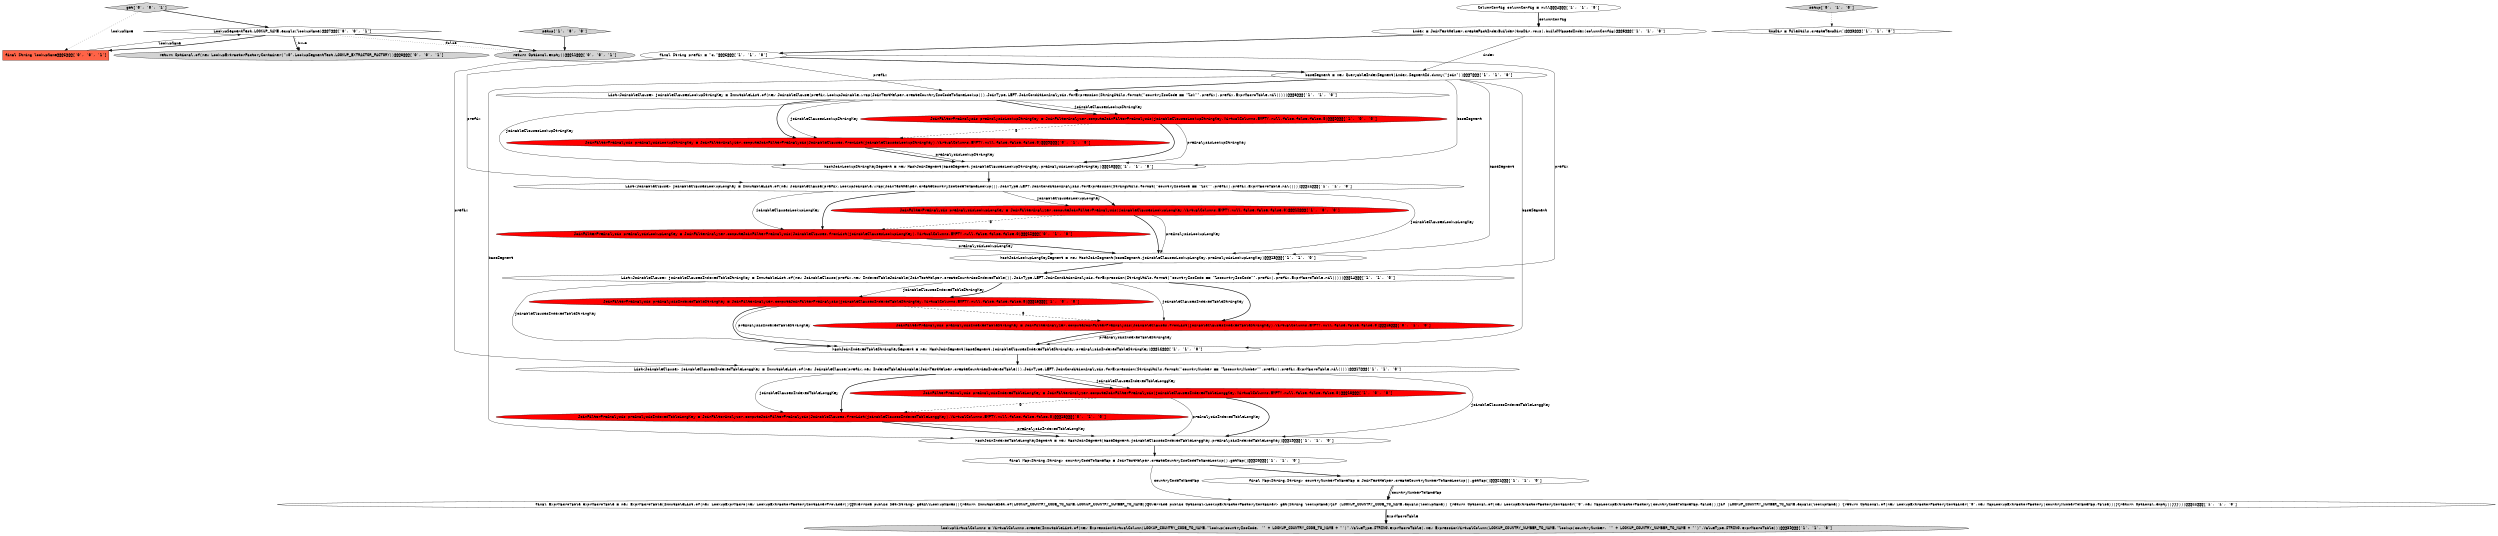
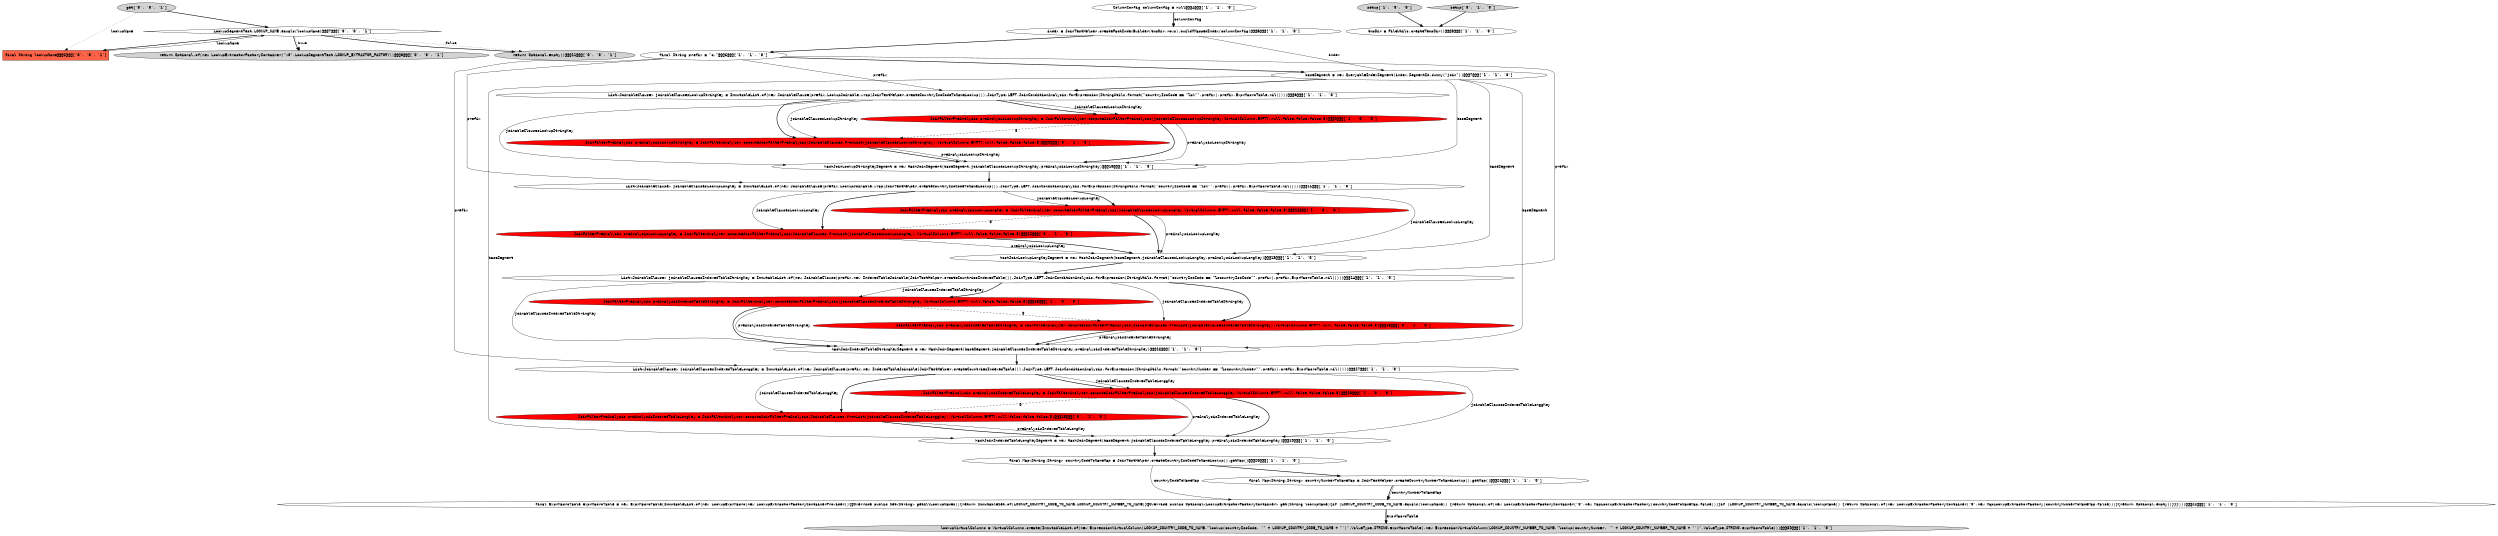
node "get['0', '0', '1']": shape diamond -> ellipse
edge "setup['0', '1', '0']" -> "tmpDir = FileUtils.createTempDir()@@@3@@@['1', '1', '0']": style dotted -> bold
node "setup['1', '0', '0']": shape diamond -> ellipse
node "tmpDir = FileUtils.createTempDir()@@@3@@@['1', '1', '0']": shape diamond -> ellipse
edge "setup['1', '0', '0']" -> "return Optional.empty()@@@11@@@['0', '0', '1']": now "setup['1', '0', '0']" -> "tmpDir = FileUtils.createTempDir()@@@3@@@['1', '1', '0']"
